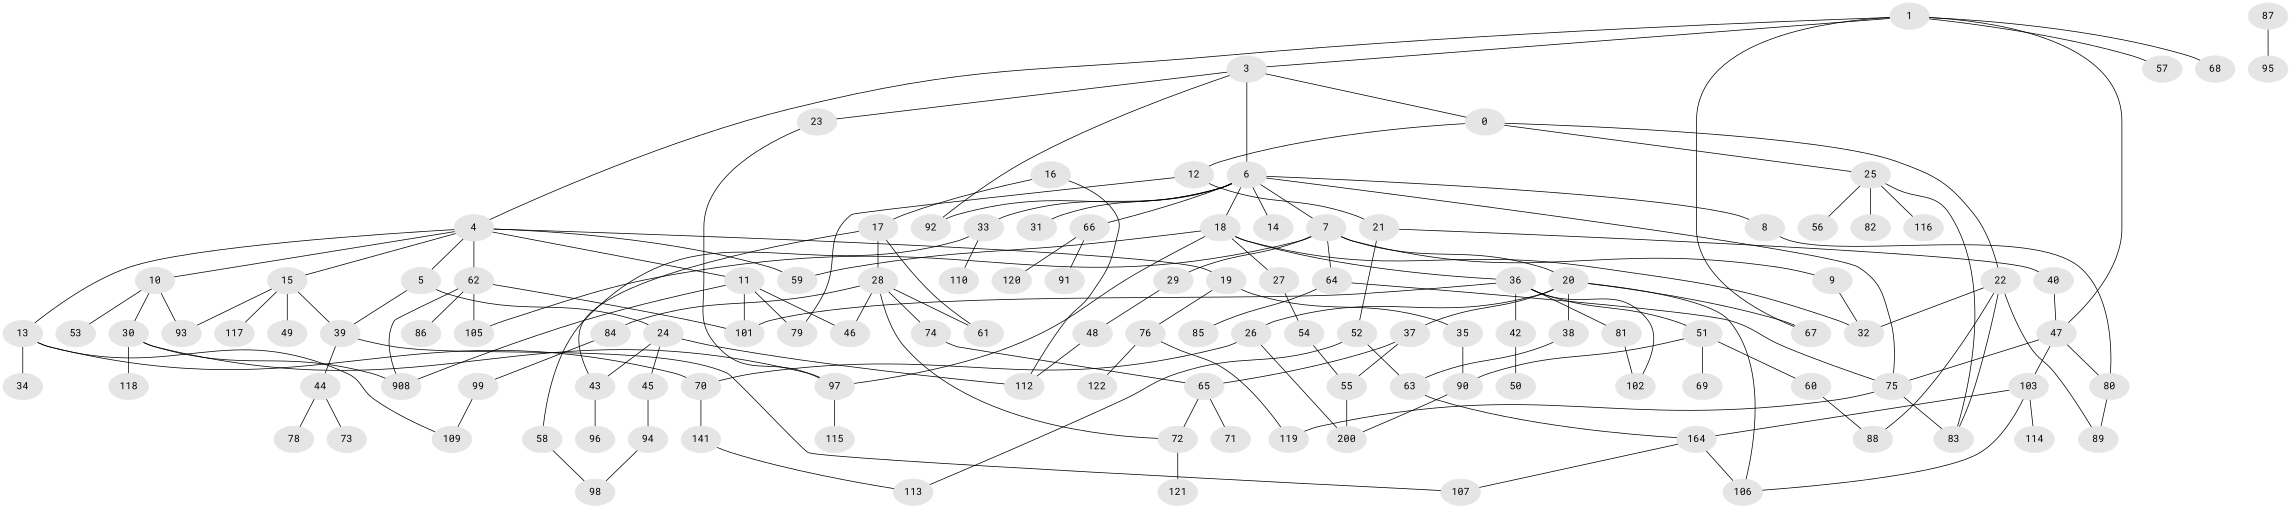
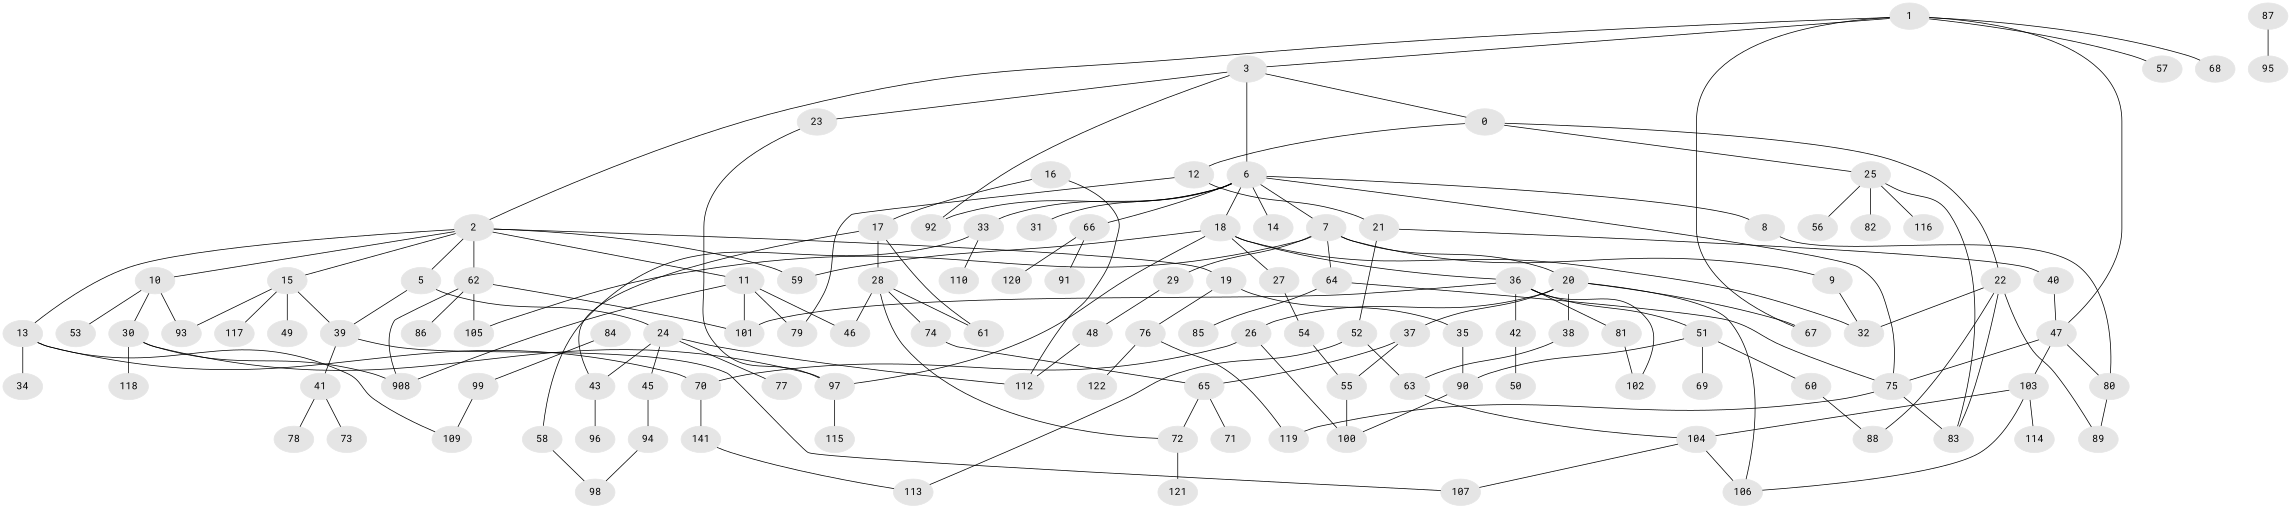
node "4": label "4" -> "2"
edge "28" -- "84": removed
node "44": label "44" -> "41"
node "77": added
node "200": label "200" -> "100"
node "164": label "164" -> "104"
